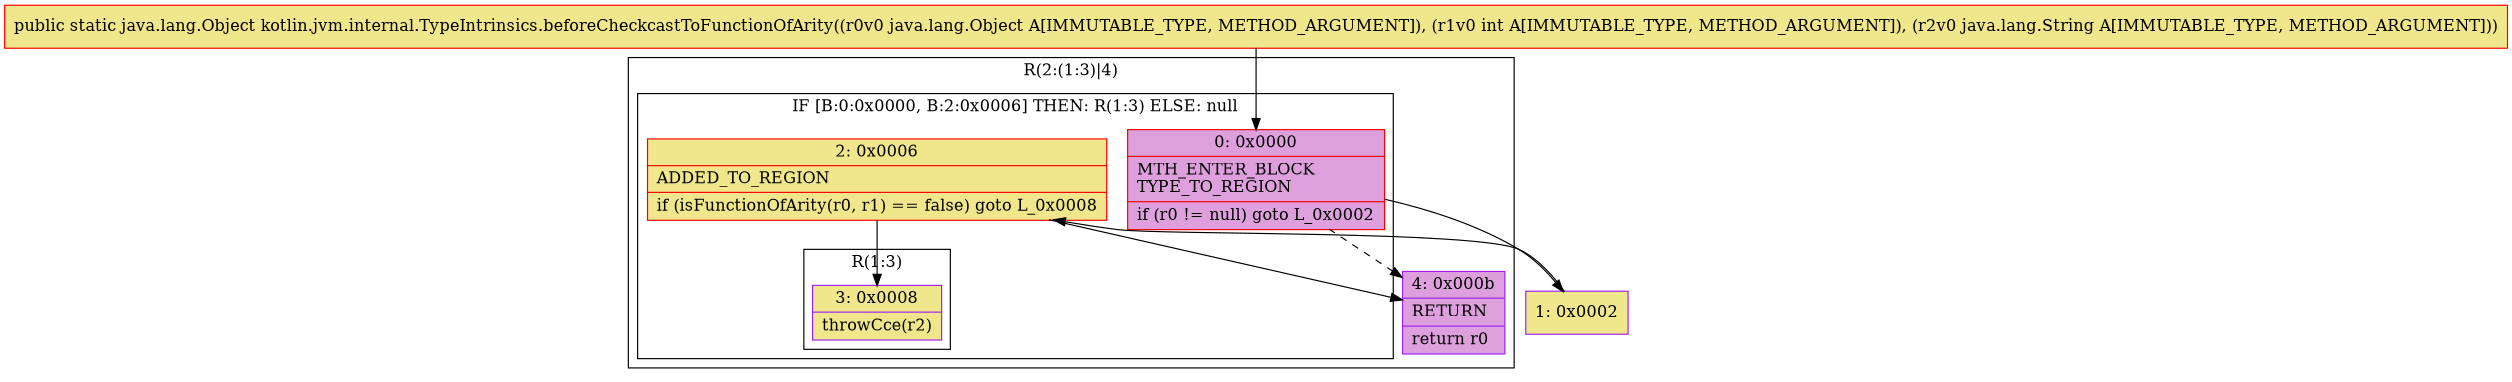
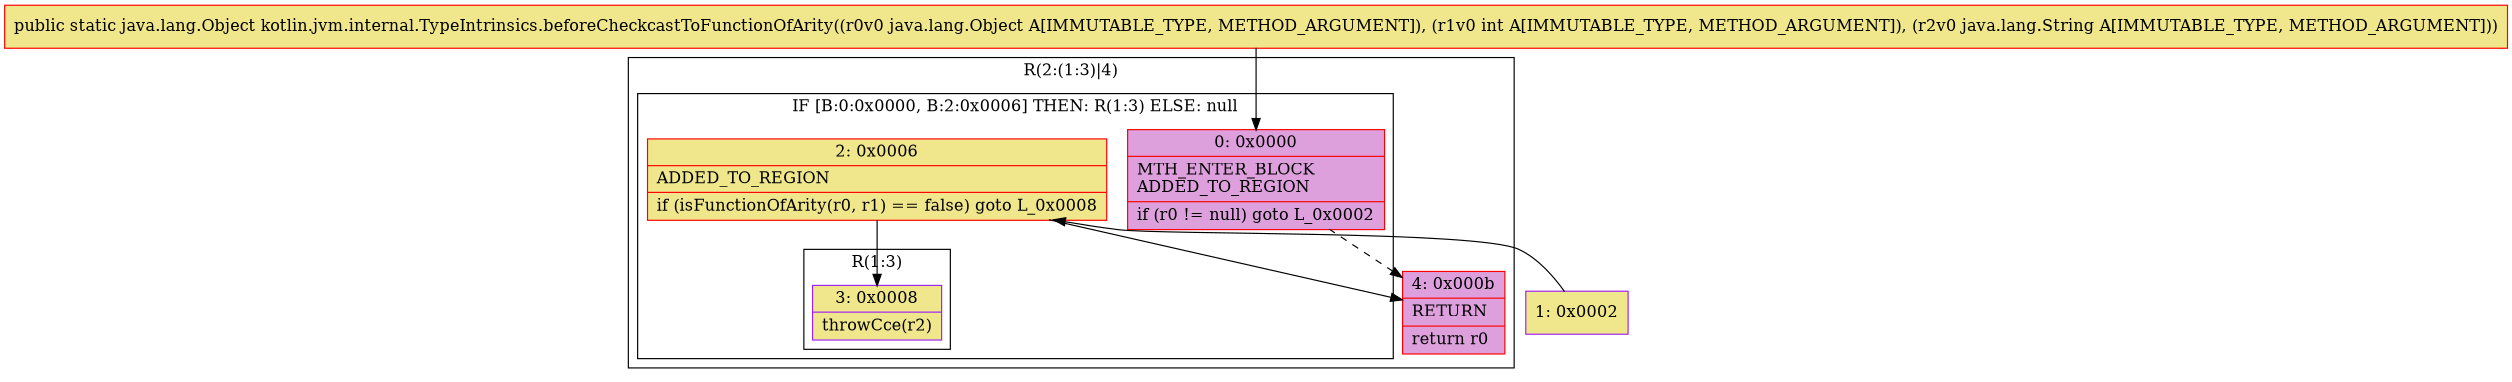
node "0: 0x0000": text "TYPE_TO_REGION" -> "ADDED_TO_REGION"
edge "0: 0x0000" -> "1: 0x0002": removed
node "4: 0x000b": color purple -> red
